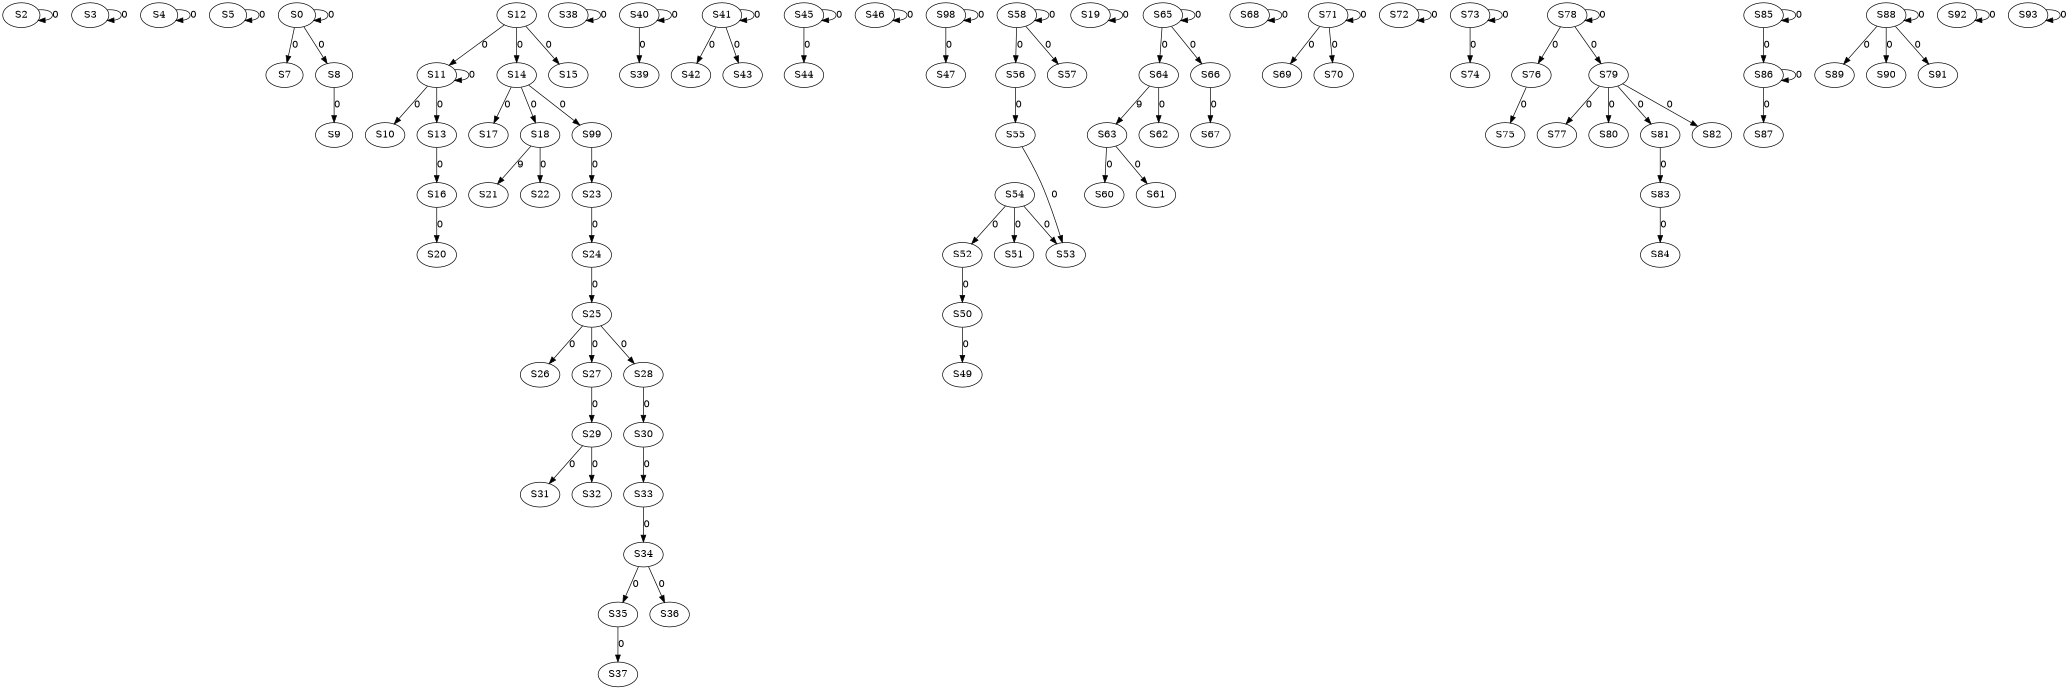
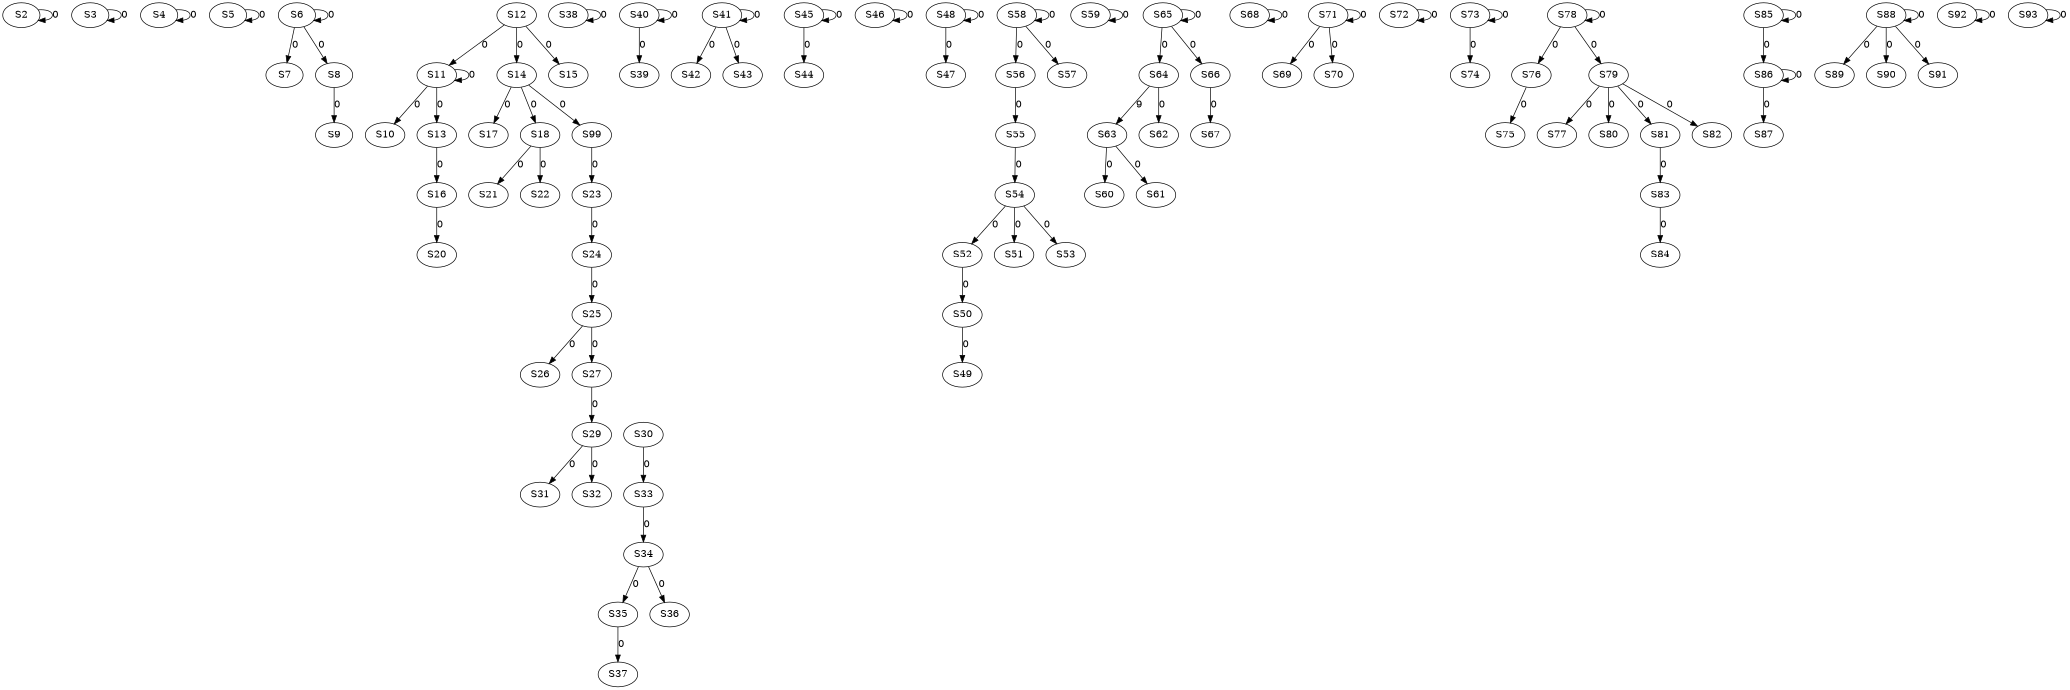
node "S0": label "S0" -> "S6"
node "S98": label "S98" -> "S48"
node "S19": label "S19" -> "S59"
edge "S18" -> "S21": label "9" -> "0"
edge "S55" -> "S53": now "S55" -> "S54"
node "S28": removed
